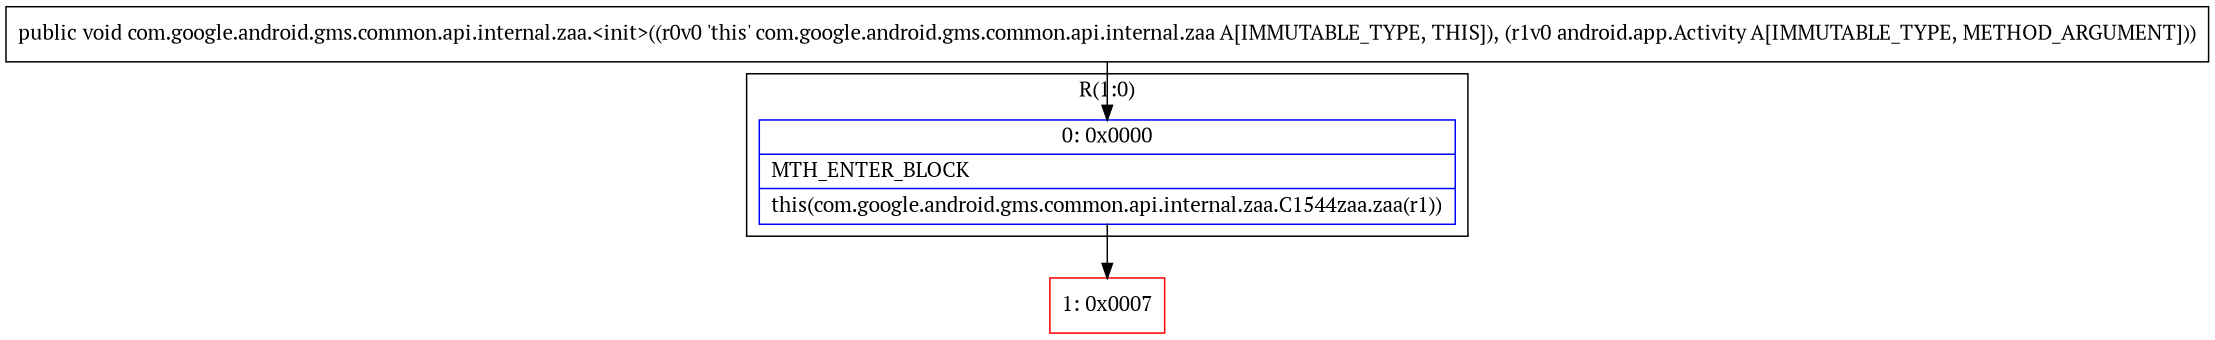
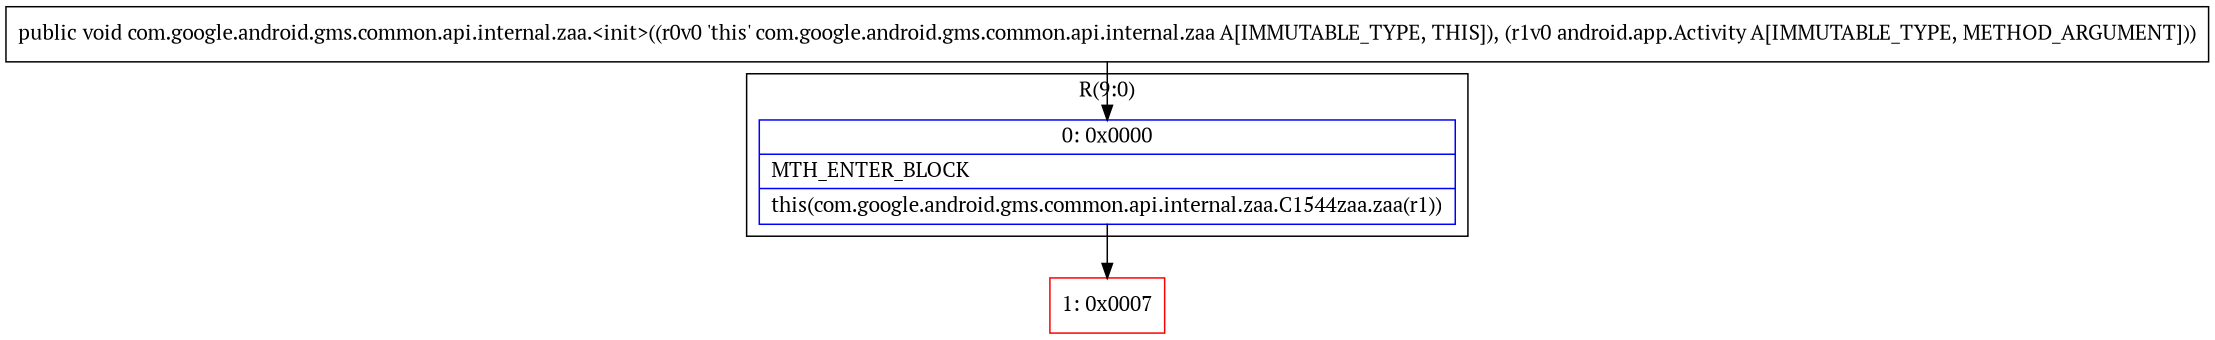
cluster "R(1:0)": label "R(1:0)" -> "R(9:0)"
